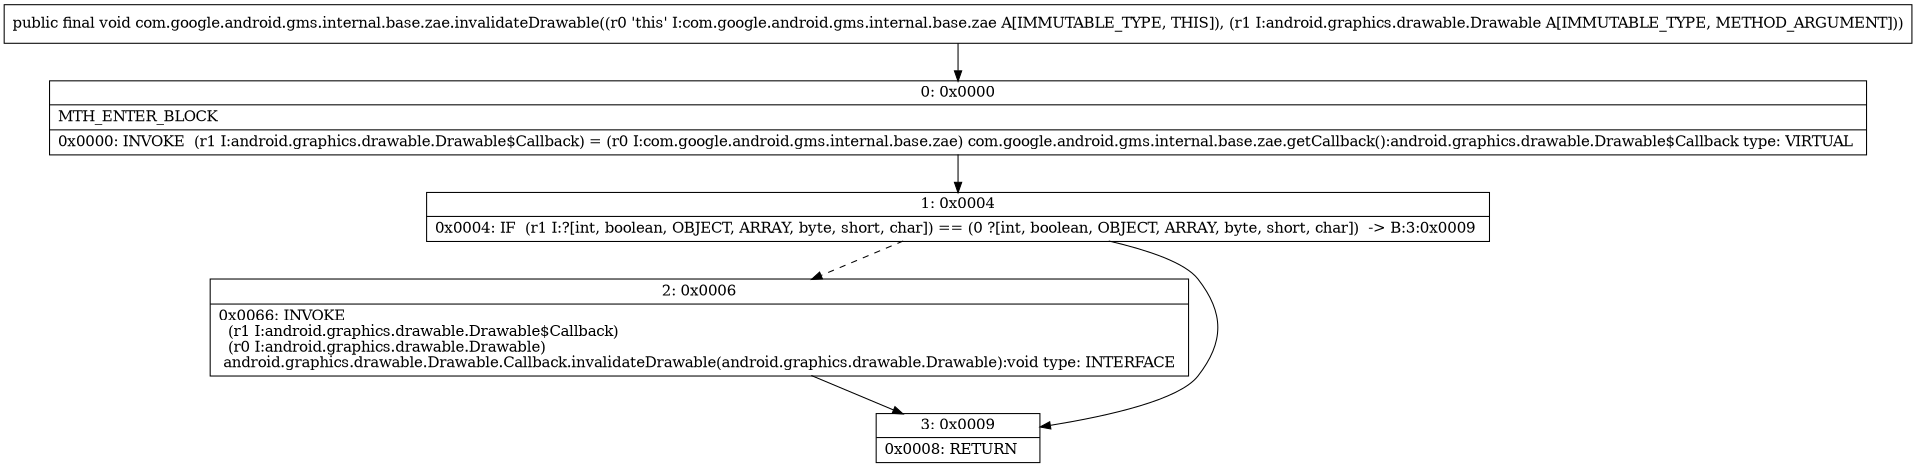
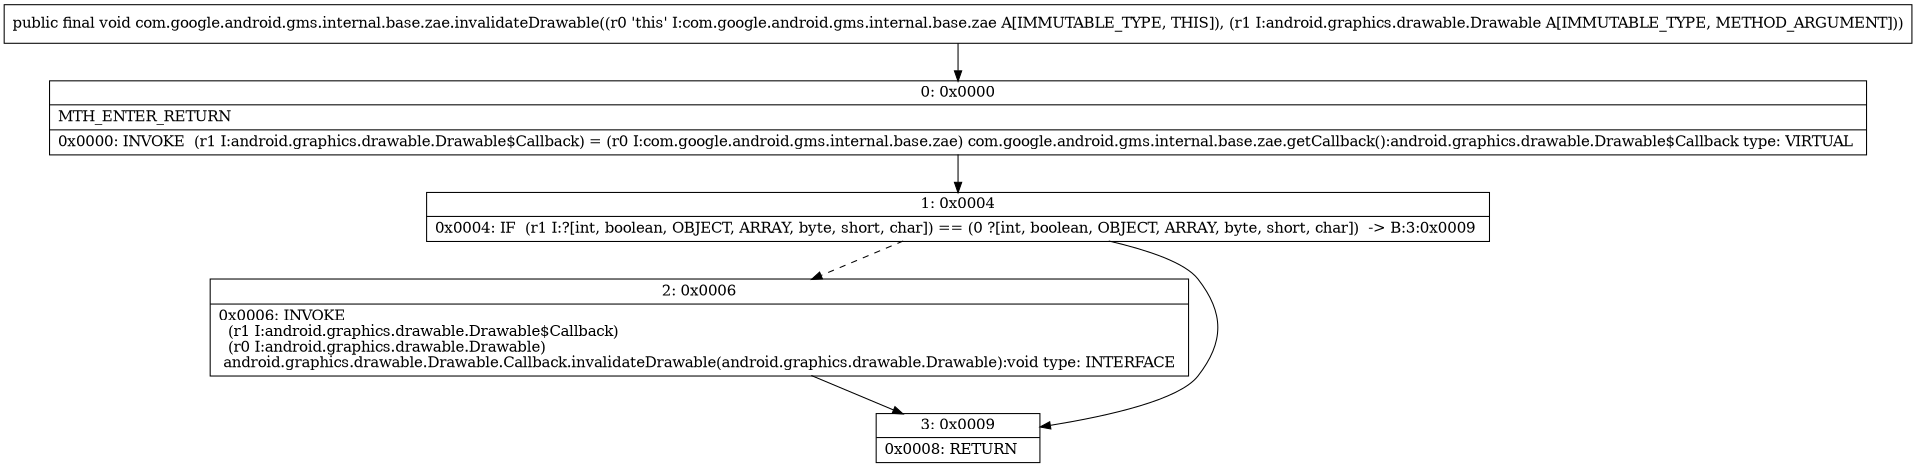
node "0: 0x0000": text "MTH_ENTER_BLOCK" -> "MTH_ENTER_RETURN"
node "2: 0x0006": text "0x0066: INVOKE" -> "0x0006: INVOKE"
